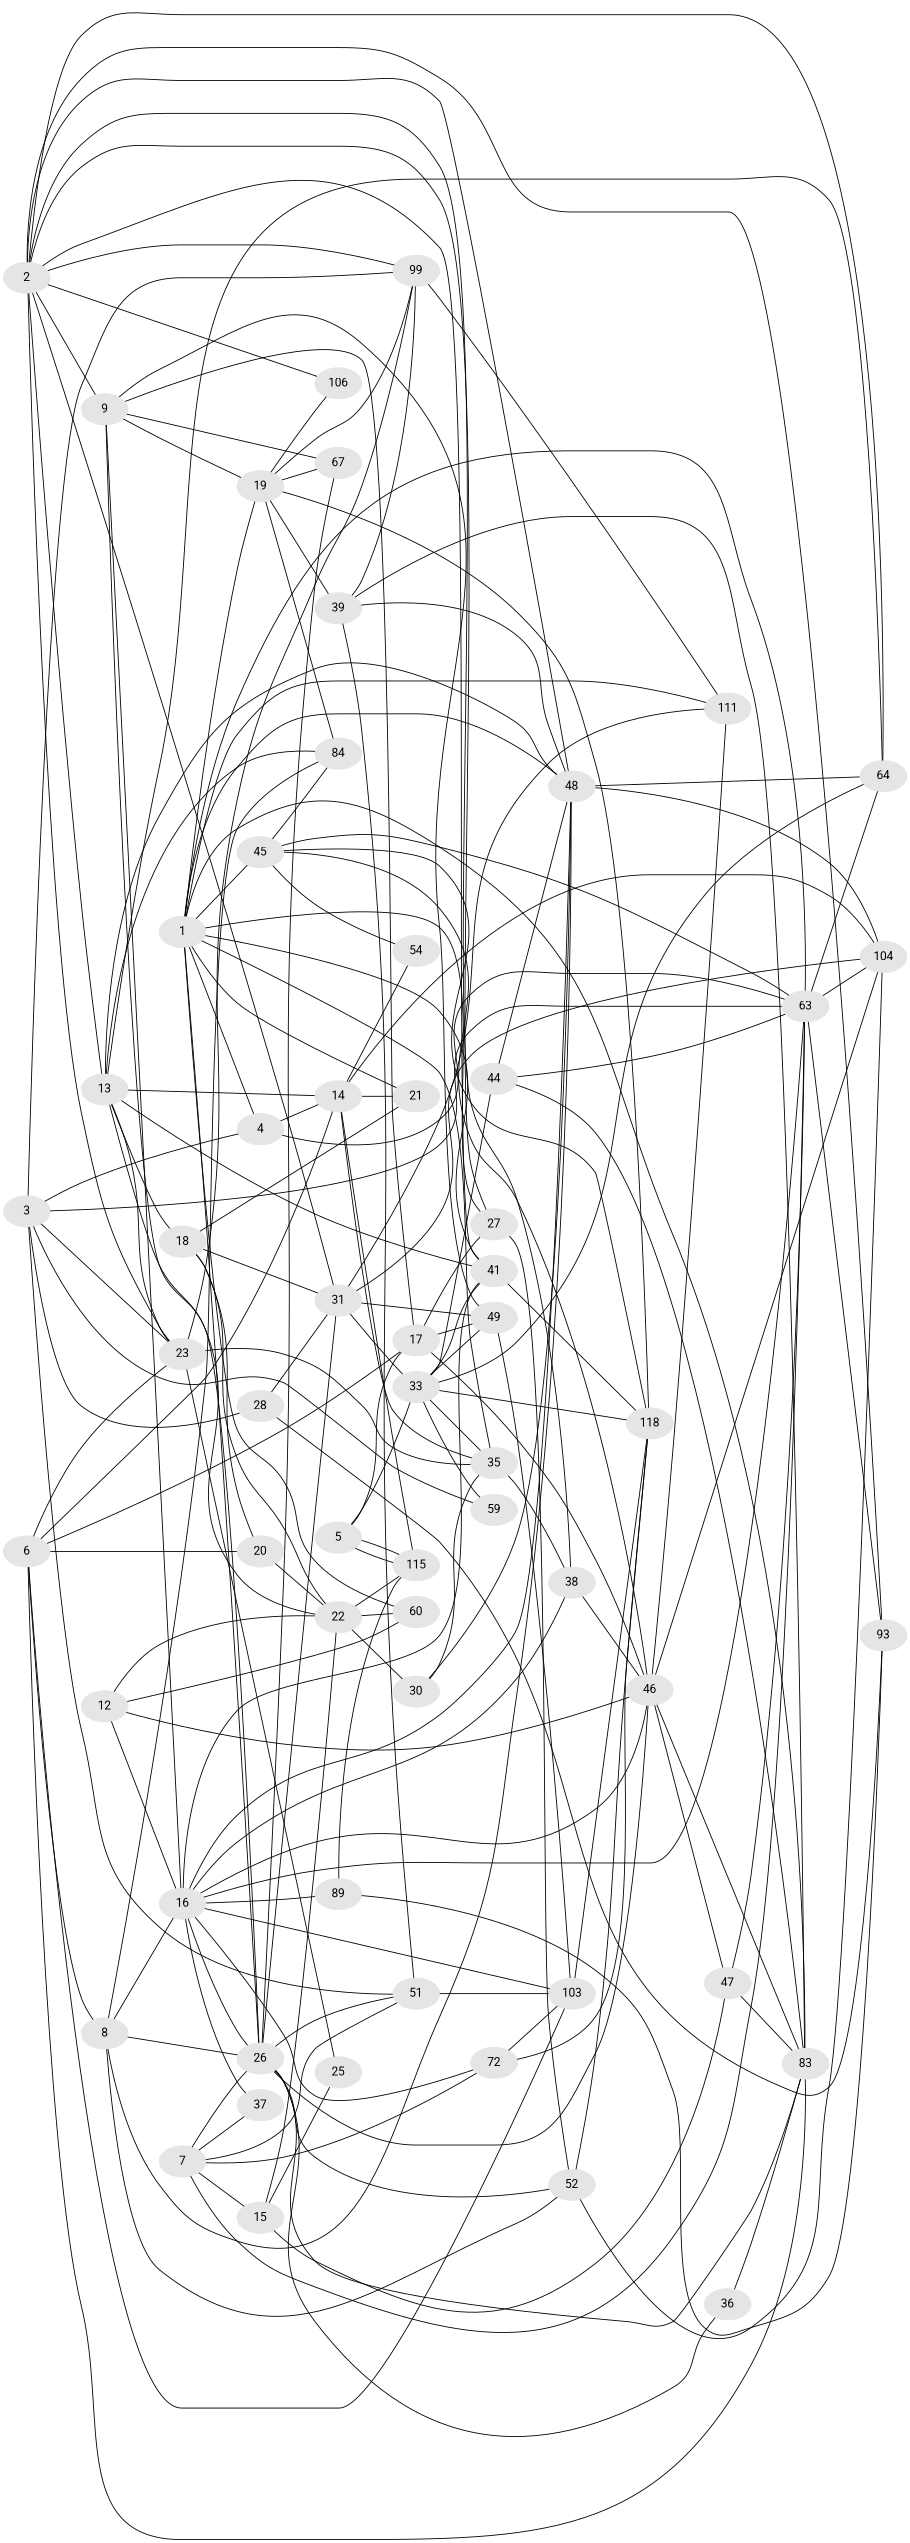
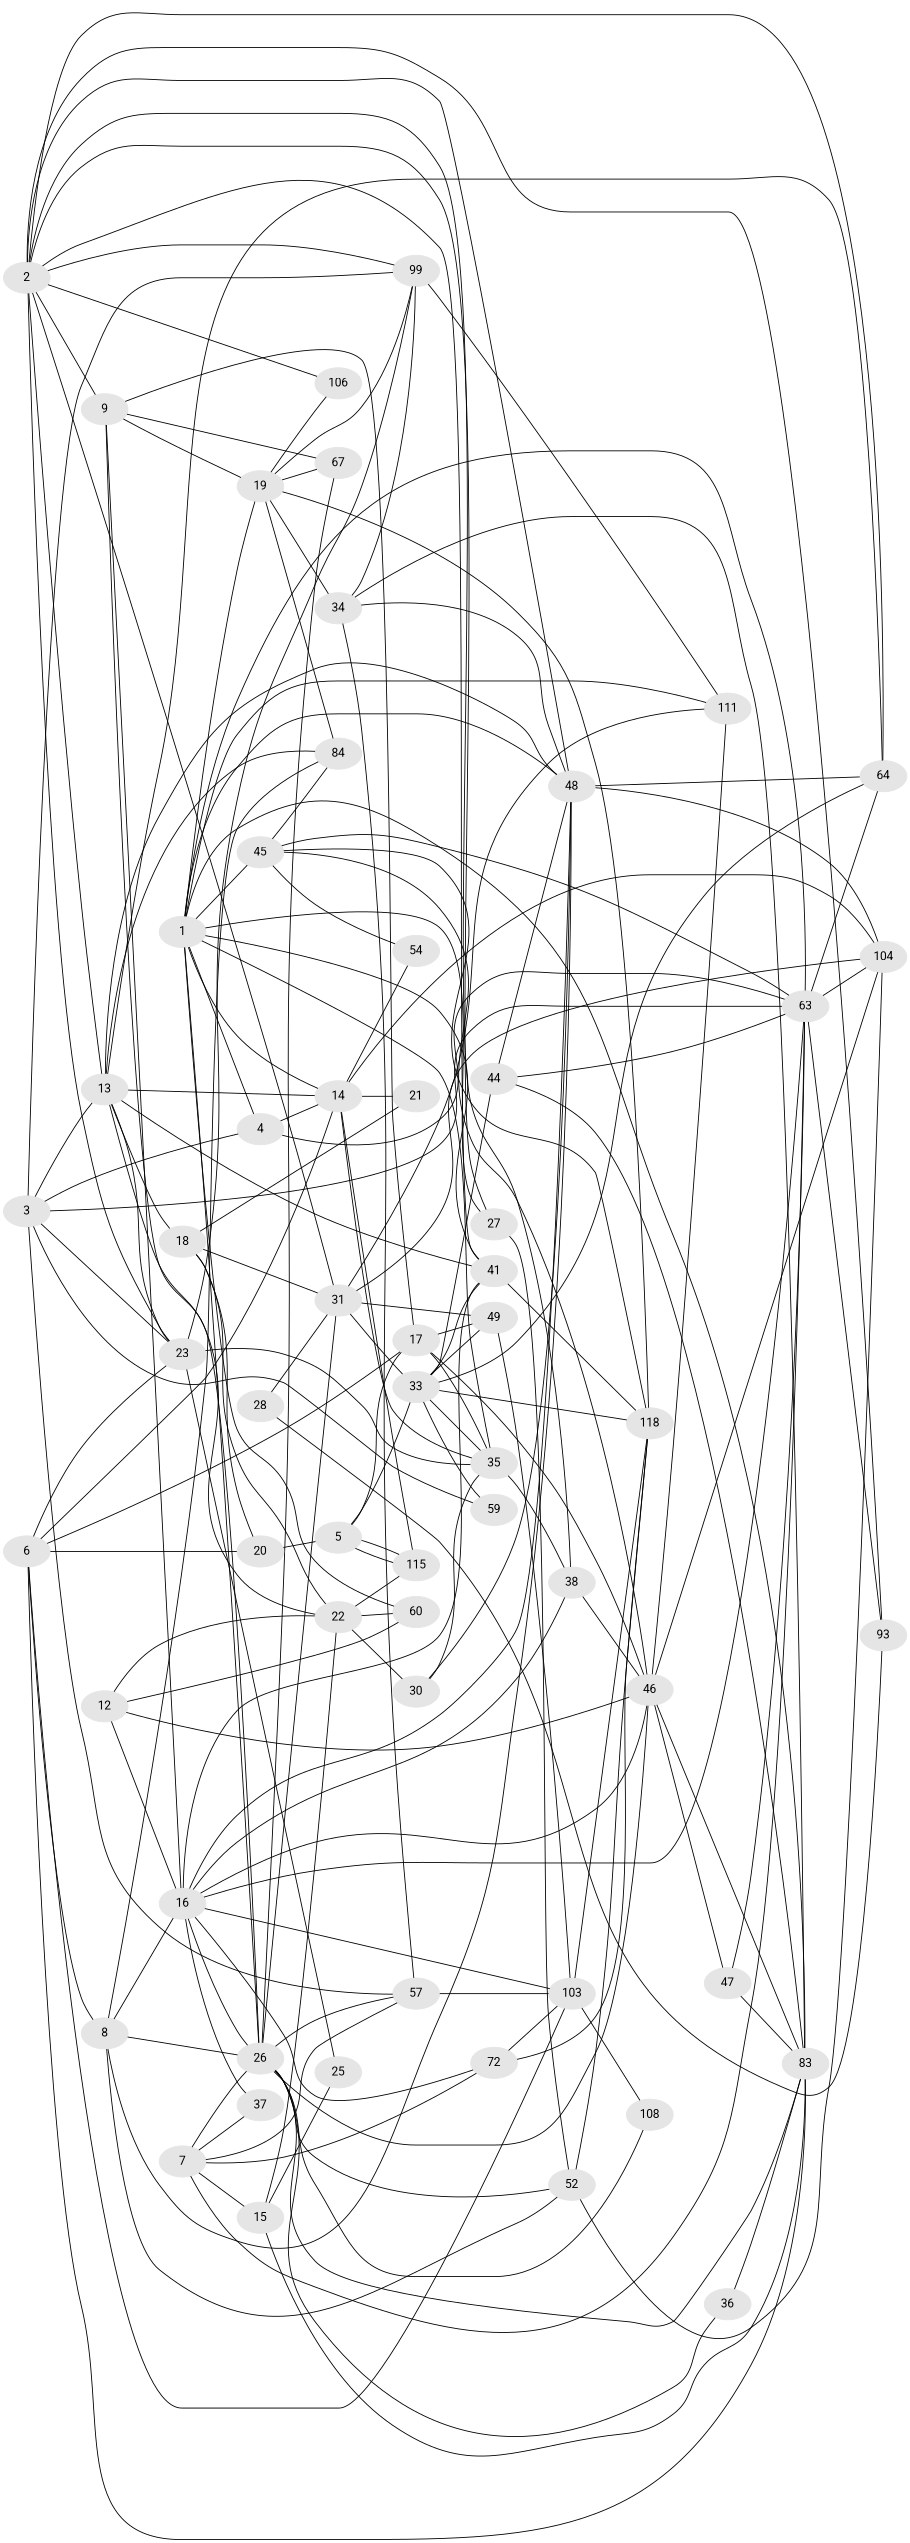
node "39": label "39" -> "34"
edge "9" -- "49": removed
edge "1" -- "21": now "1" -- "14"
edge "27" -- "17": now "35" -- "17"
edge "3" -- "28": now "3" -- "13"
edge "20" -- "22": now "20" -- "5"
node "89": removed
node "51": label "51" -> "57"
node "108": added
edge "47" -- "15": now "83" -- "15"
